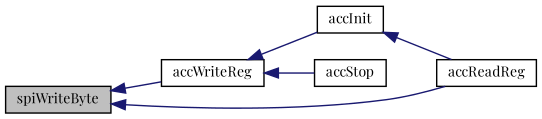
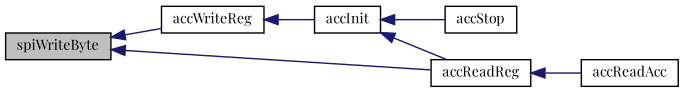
edge "accStop" -> "accWriteReg": now "accStop" -> "accInit"
node "accReadAcc": added
